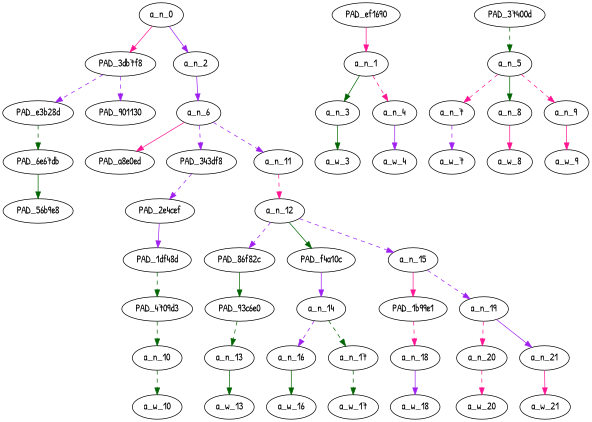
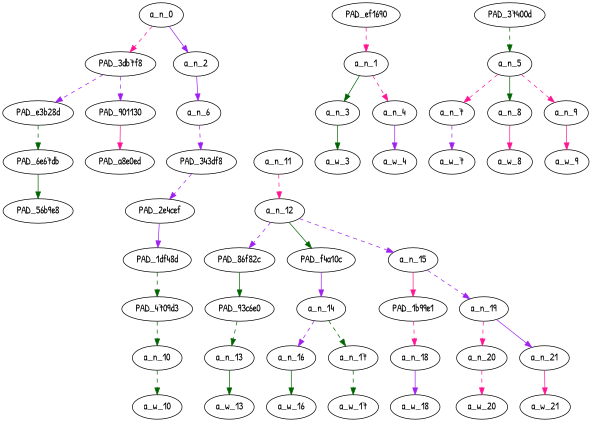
edge "PAD_ef1690" -> "a_n_1": style solid -> dashed
edge "a_n_0" -> "PAD_3db7f8": style solid -> dashed
edge "a_n_6" -> "PAD_a8e0ed": now "PAD_901130" -> "PAD_a8e0ed"
edge "a_n_6" -> "a_n_11": removed
